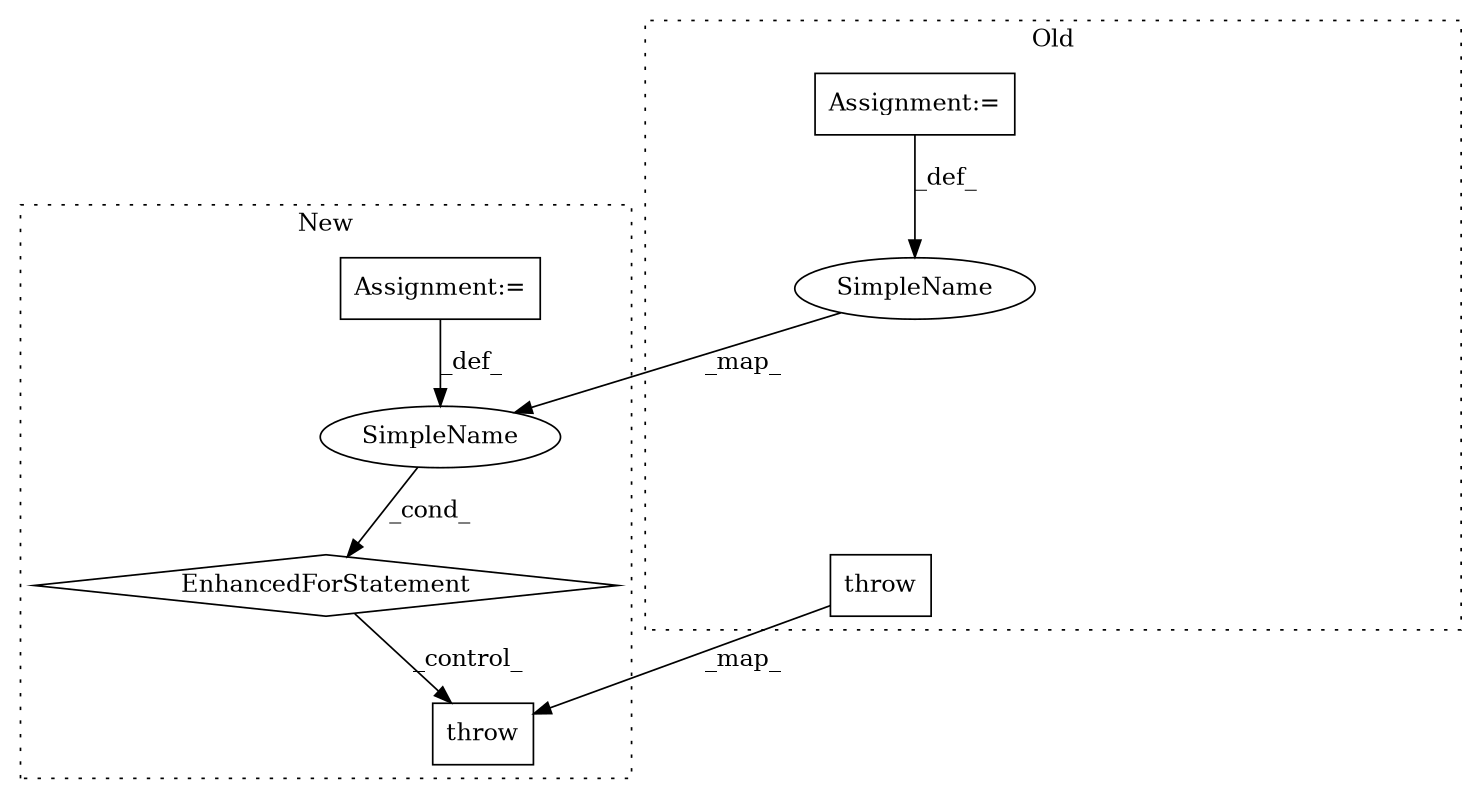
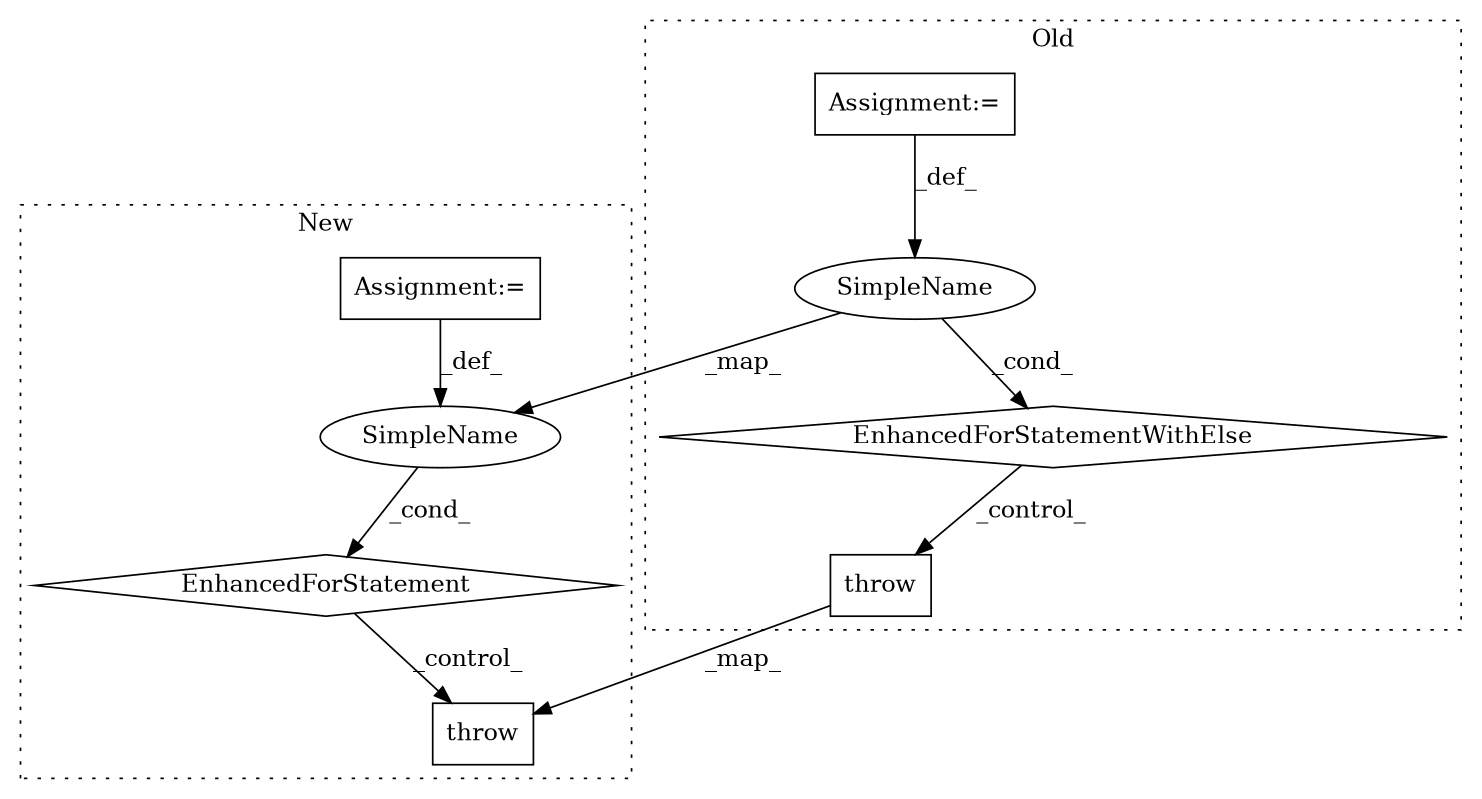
node "EnhancedForStatementWithElse": added
